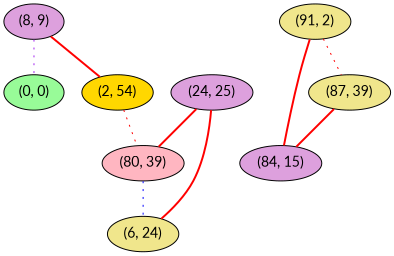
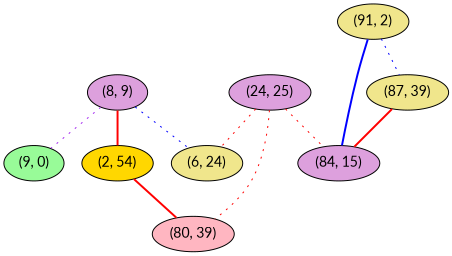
edge "(91, 2)" -- "(87, 39)": color red -> blue
node "(0, 0)": label "(0, 0)" -> "(9, 0)"
edge "(91, 2)" -- "(84, 15)": color red -> blue
edge "(2, 54)" -- "(80, 39)": style dotted -> bold
edge "(24, 25)" -- "(80, 39)": style bold -> dotted
edge "(24, 25)" -- "(84, 15)": added
edge "(24, 25)" -- "(6, 24)": style bold -> dotted
edge "(80, 39)" -- "(6, 24)": now "(8, 9)" -- "(6, 24)"
